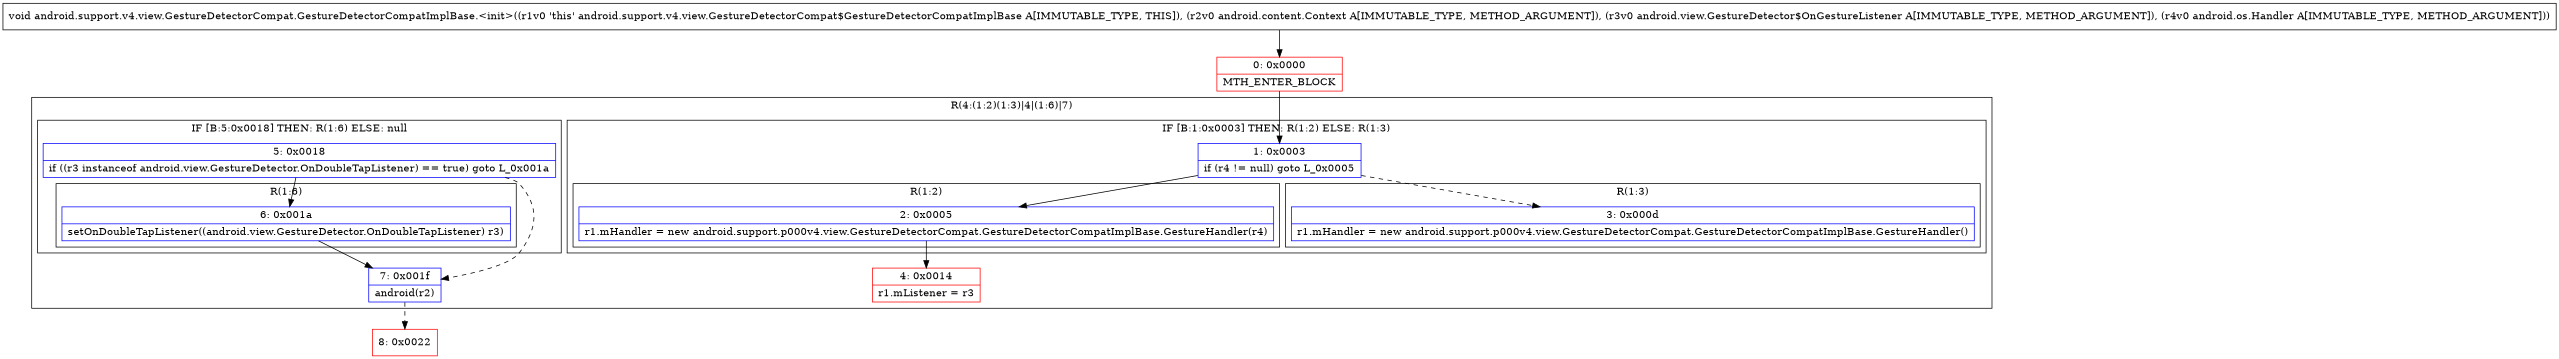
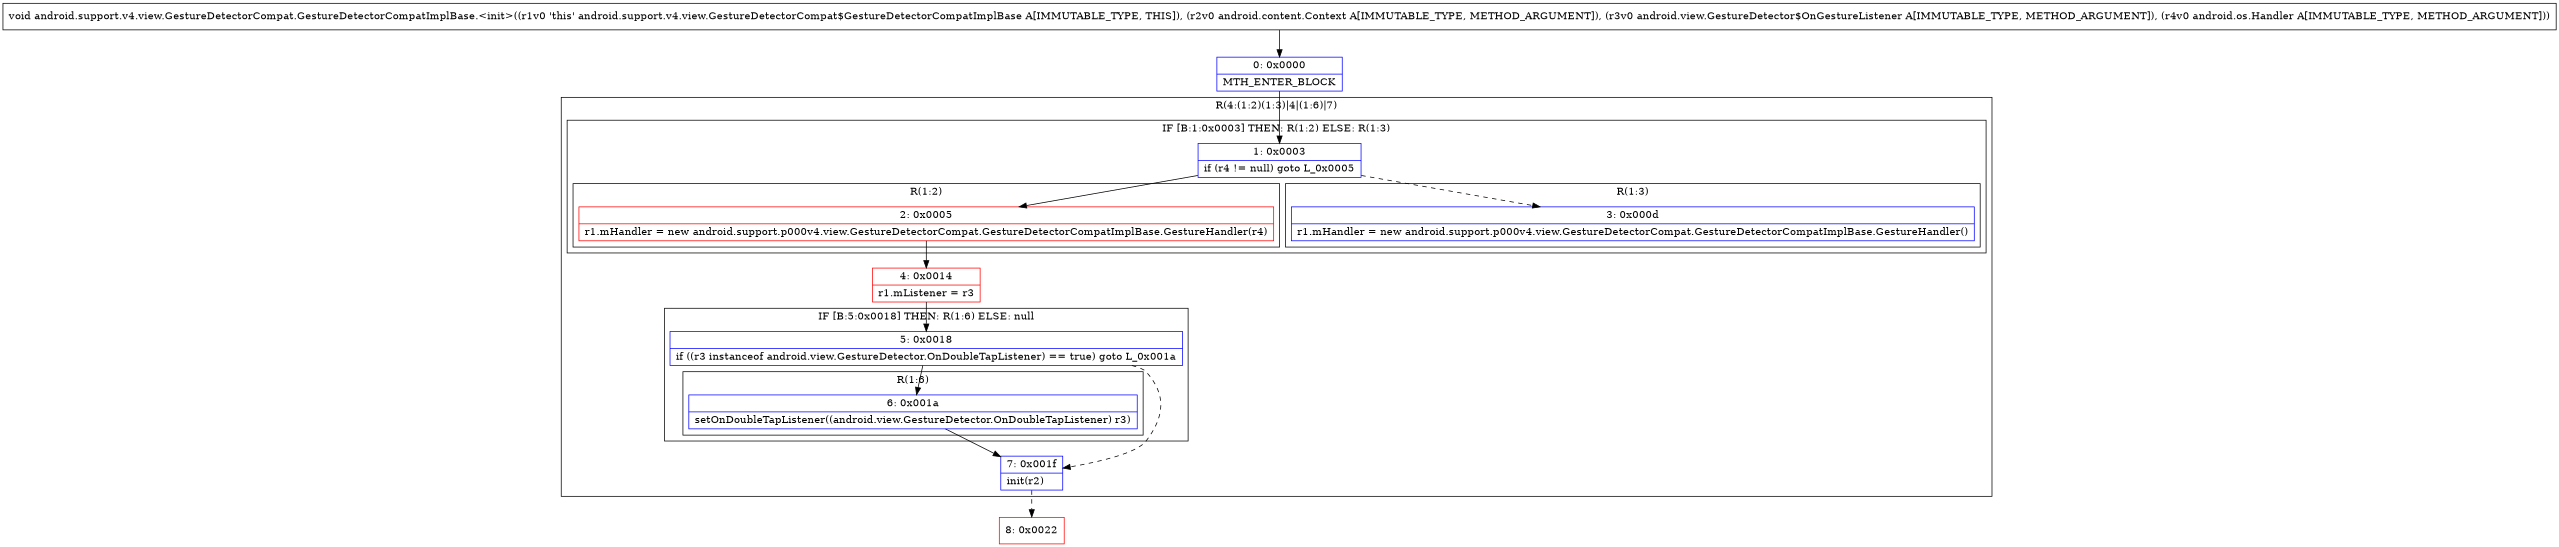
node "0: 0x0000": color red -> blue
node "2: 0x0005": color blue -> red
node "7: 0x001f": text "android(r2)" -> "init(r2)"
edge "4: 0x0014" -> "5: 0x0018": added
